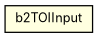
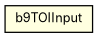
node "b2TOIInput": label "b2TOIInput" -> "b9TOIInput"
